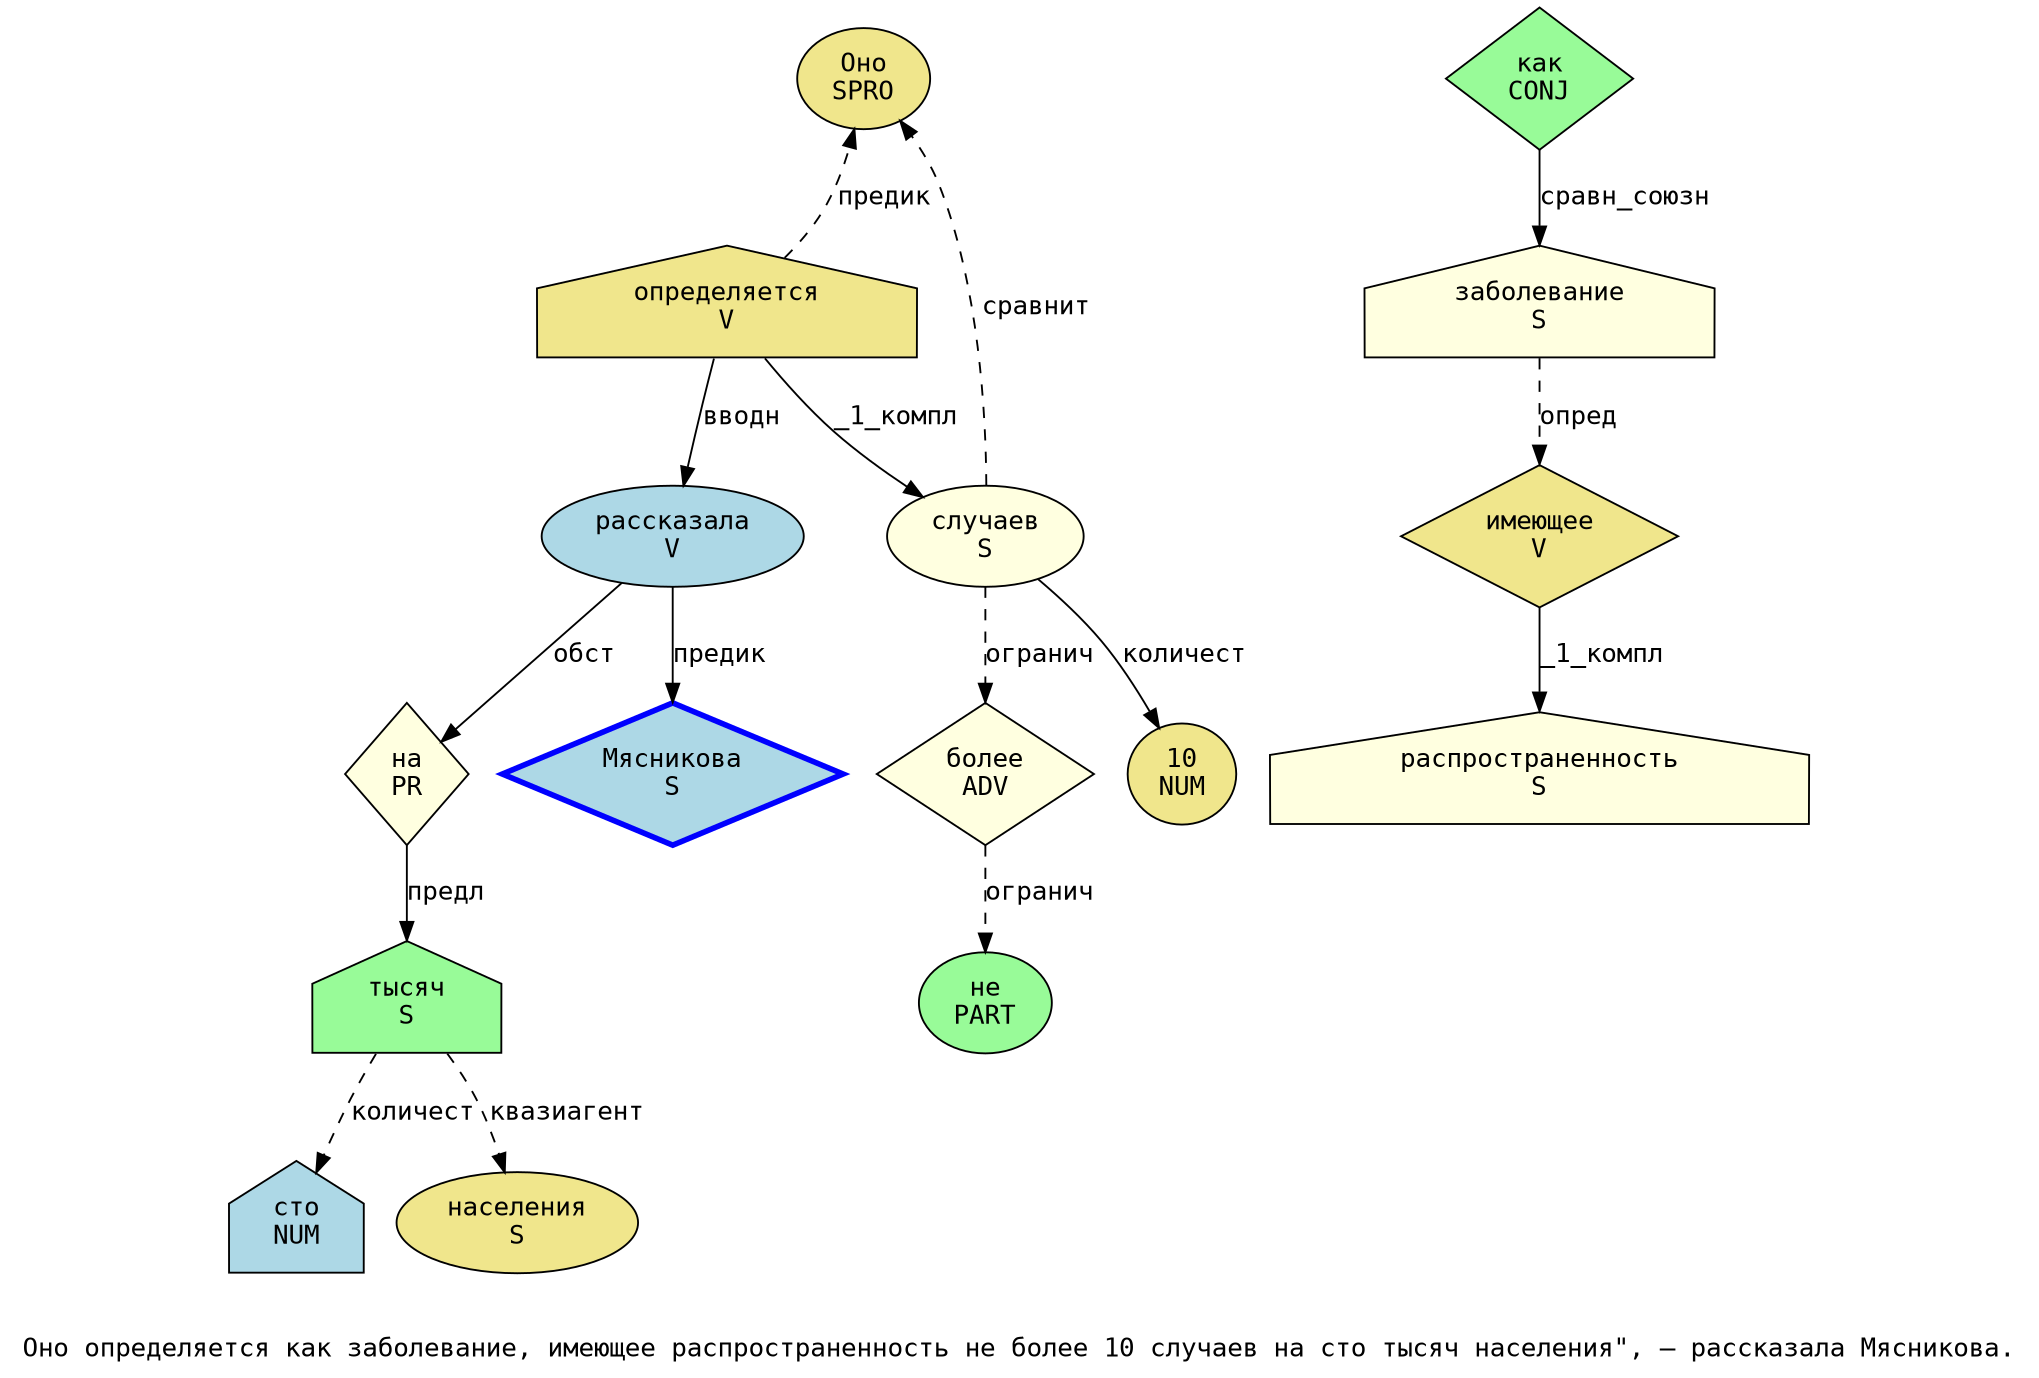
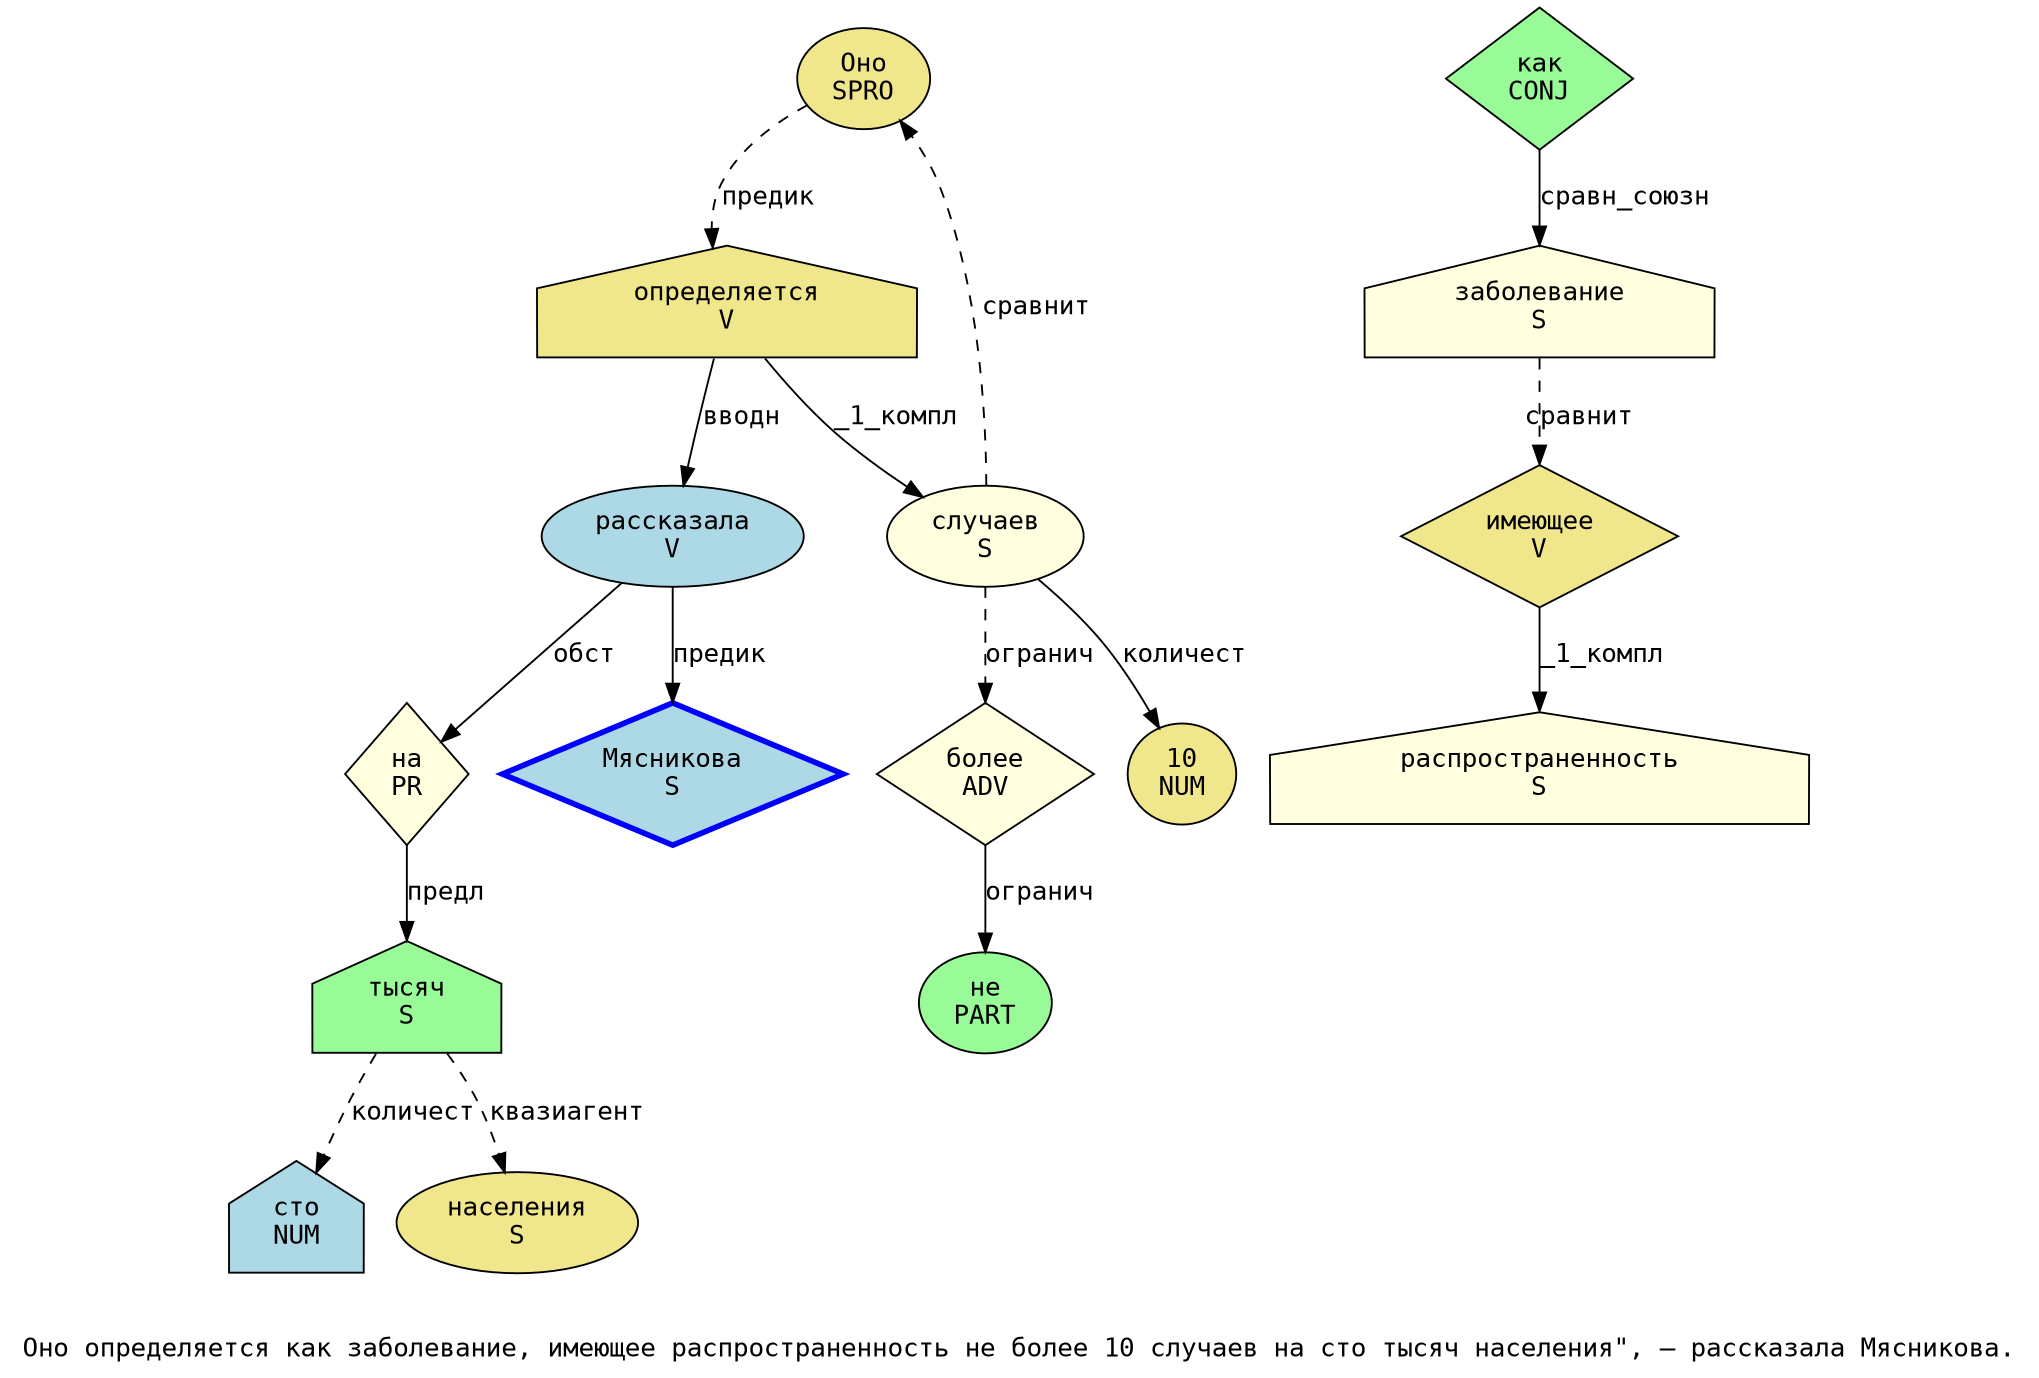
edge "определяется V" -> "Оно SPRO": reversed
edge "заболевание S" -> "имеющее V": label "опред" -> "сравнит"
edge "более ADV" -> "не PART": style dashed -> solid
